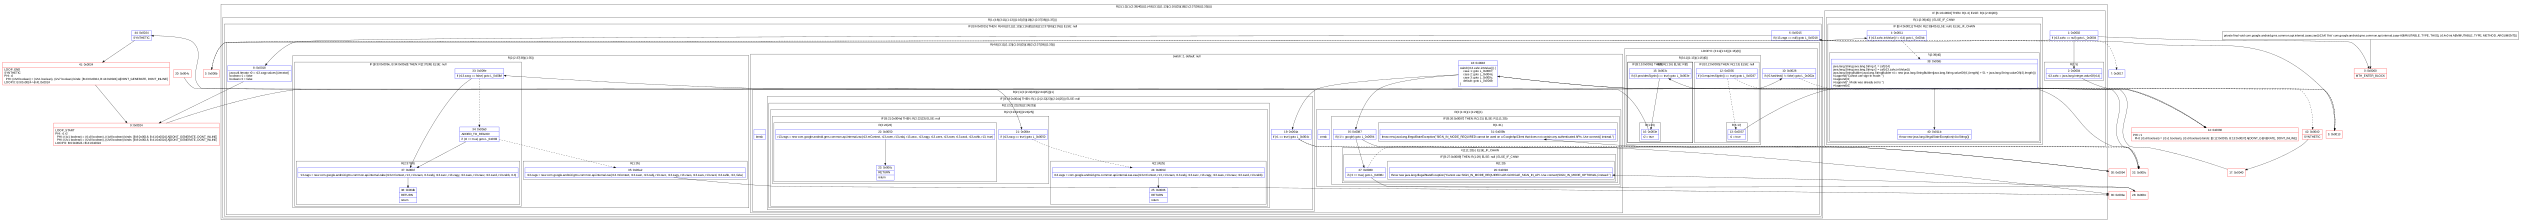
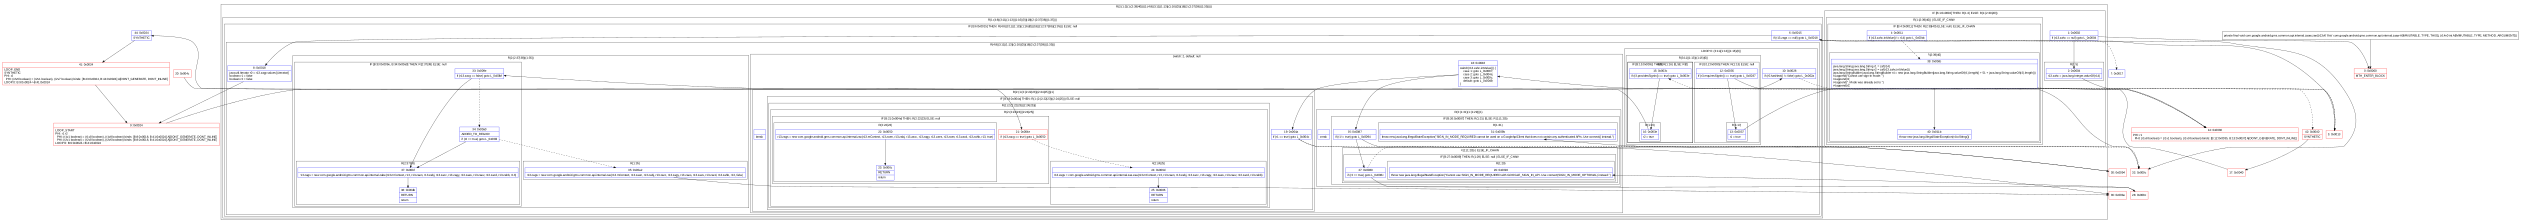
node "3: 0x000b": removed
edge "18: 0x0046" -> "32: 0x009c": now "6: 0x0015" -> "32: 0x009c"
edge "14: 0x0038" -> "15: 0x003c": style solid -> dashed
edge "12: 0x0035" -> "14: 0x0038": style dashed -> solid
edge "12: 0x0035" -> "13: 0x0037": style dashed -> solid
node "21: 0x004e": color blue -> red
node "26: 0x0087": text "if (r1 != google) goto L_0x0094" -> "if (r1 != true) goto L_0x0094"
